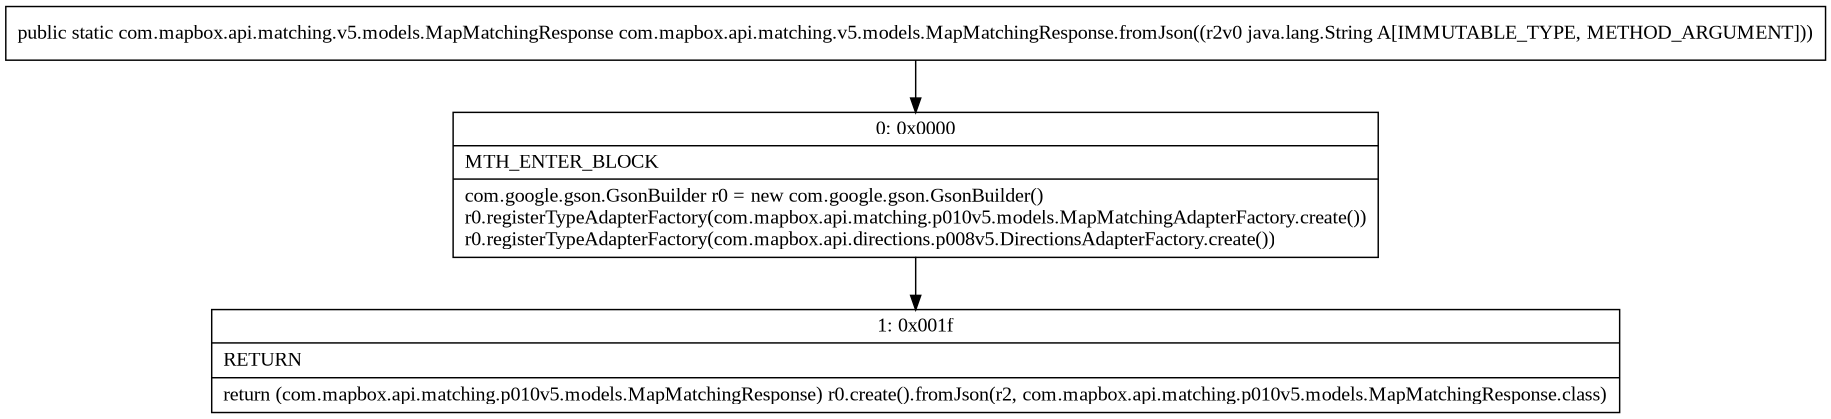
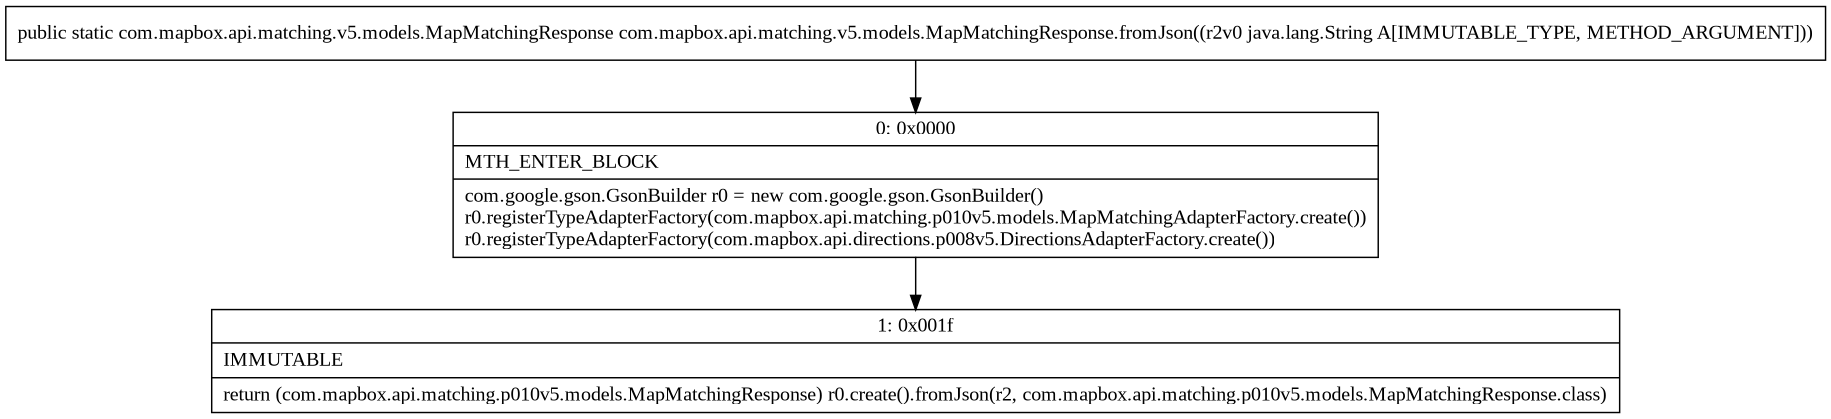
node "1: 0x001f": text "RETURN" -> "IMMUTABLE"
